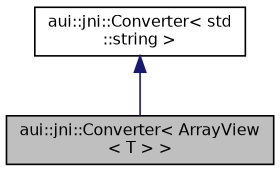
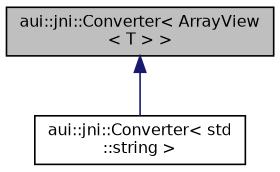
edge "aui::jni::Converter< ArrayView < T > >" -> "aui::jni::Converter< std ::string >": reversed
